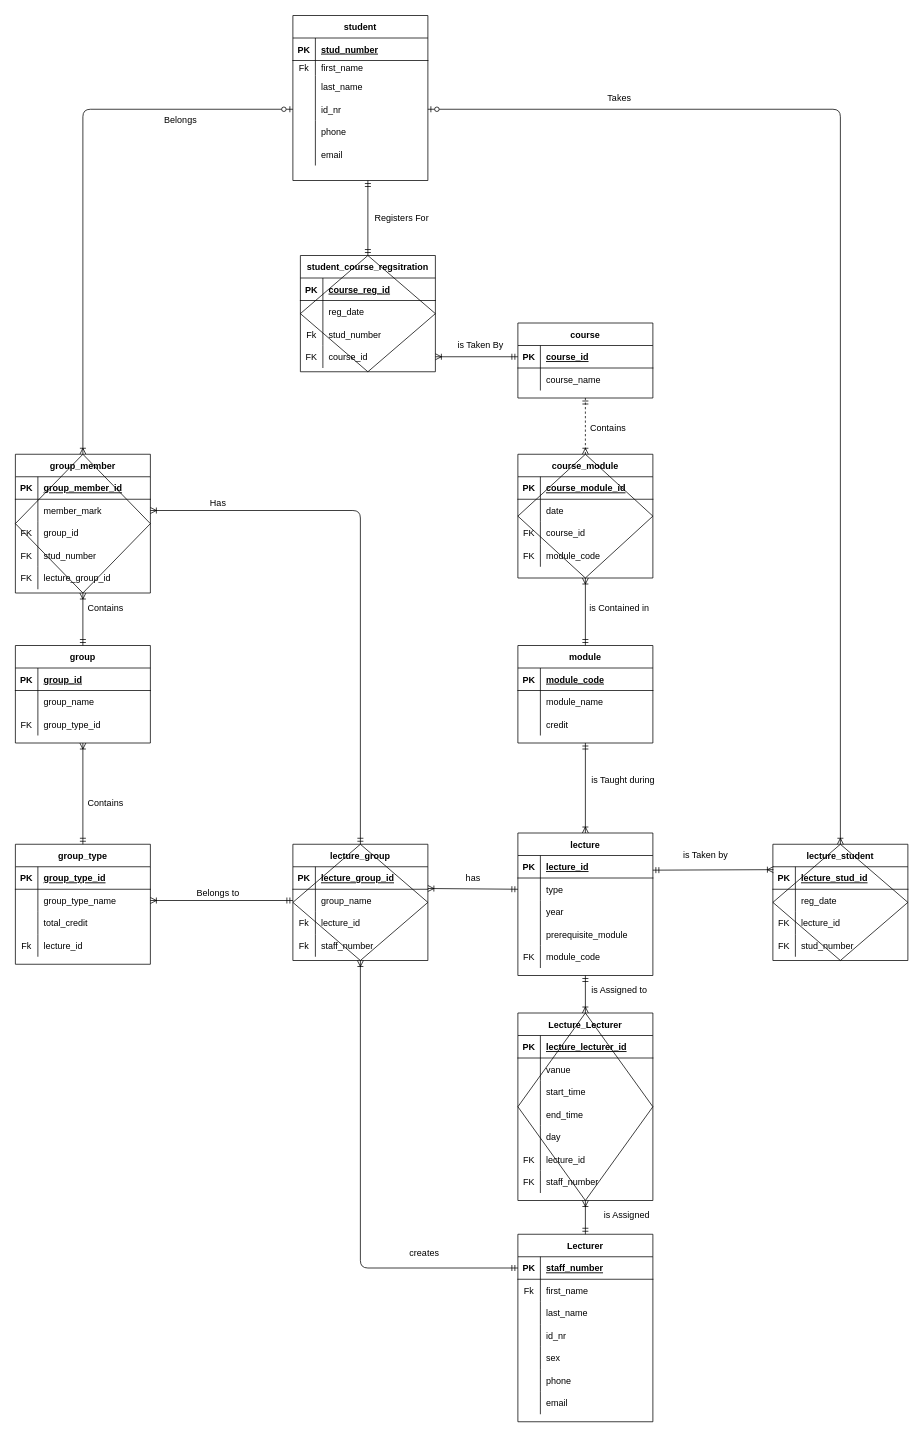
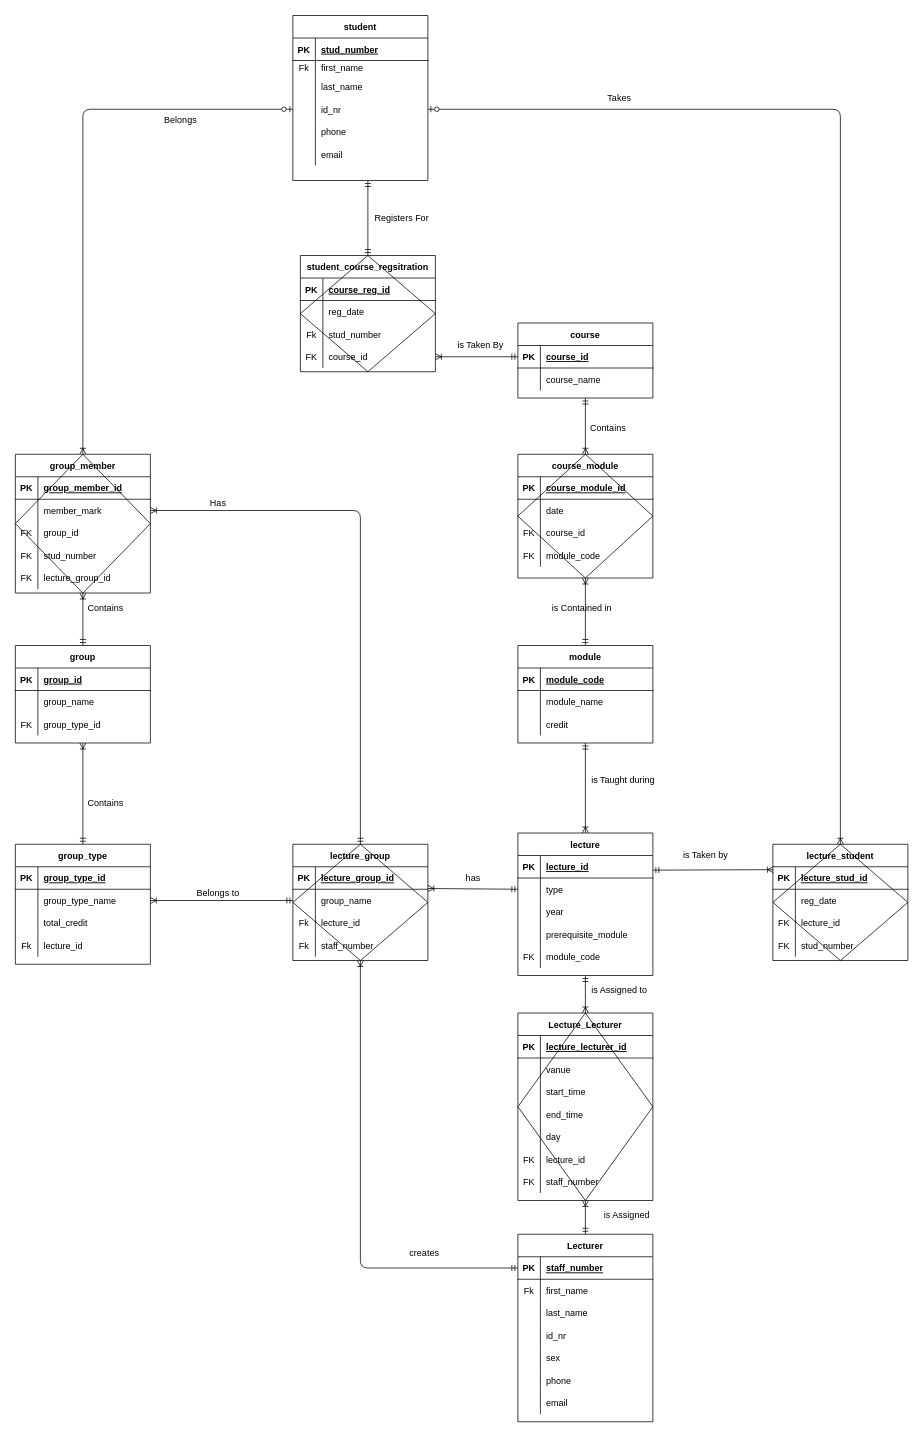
edge "course" -- "course_module": style dashed -> solid
node "is Contained in": moved (619, 608) -> (582, 608)
